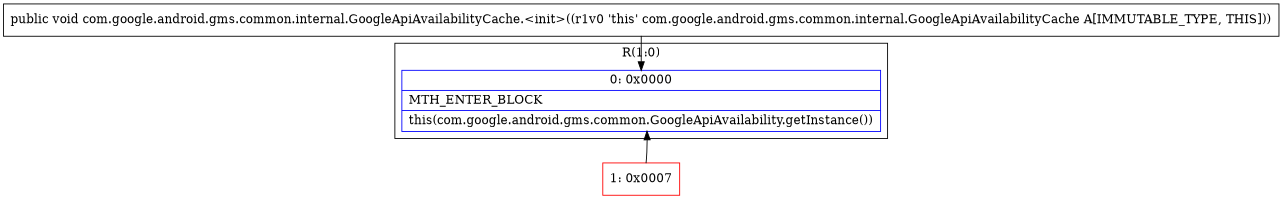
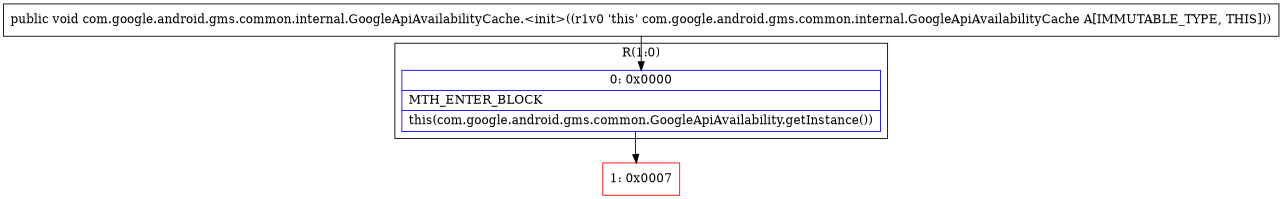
edge "1: 0x0007" -> "0: 0x0000": reversed
